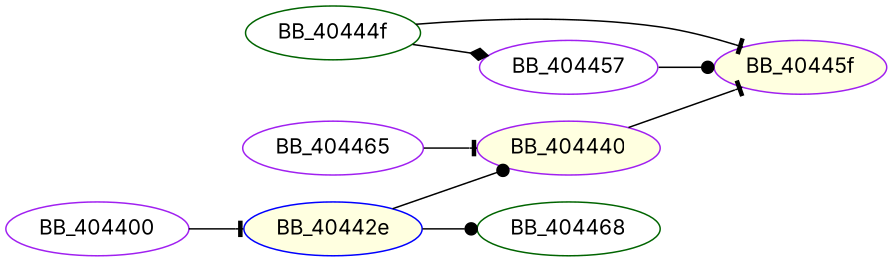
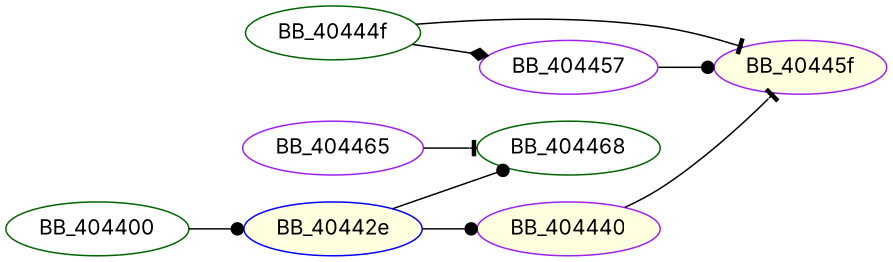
edge "BB_404465" -> "BB_404440": now "BB_404465" -> "BB_404468"
node "BB_404400": color purple -> darkgreen
edge "BB_404400" -> "BB_40442e": arrowhead tee -> dot
